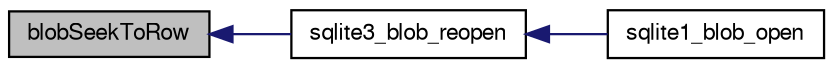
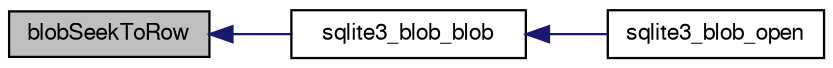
node "sqlite3_blob_reopen": label "sqlite3_blob_reopen" -> "sqlite3_blob_blob"
node "sqlite1_blob_open": label "sqlite1_blob_open" -> "sqlite3_blob_open"
